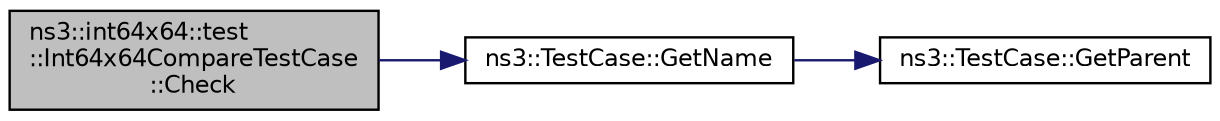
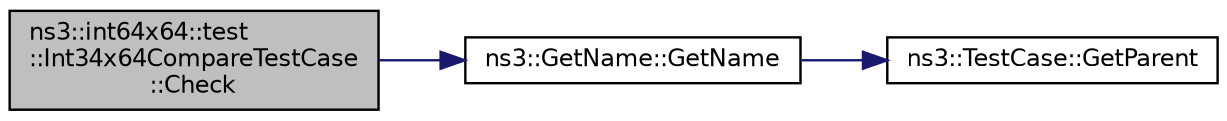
node "ns3::int64x64::test ::Int64x64CompareTestCase ::Check": label "ns3::int64x64::test ::Int64x64CompareTestCase ::Check" -> "ns3::int64x64::test ::Int34x64CompareTestCase ::Check"
node "ns3::TestCase::GetName": label "ns3::TestCase::GetName" -> "ns3::GetName::GetName"
